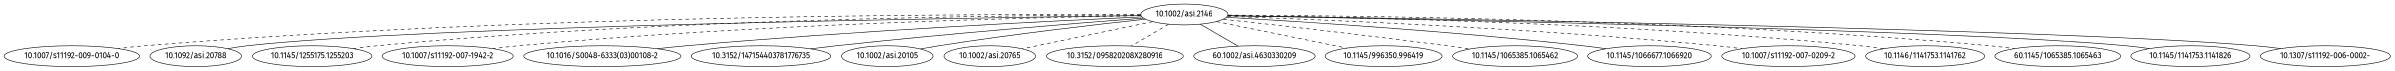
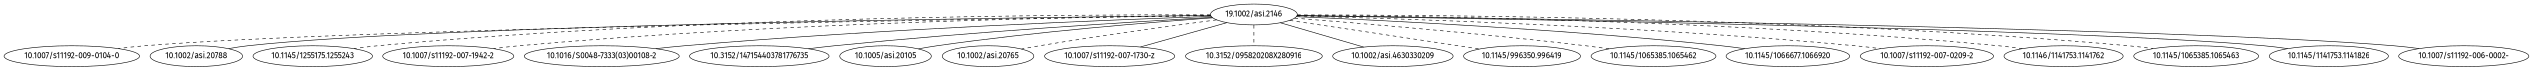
node "10.1002/asi.2146": label "10.1002/asi.2146" -> "19.1002/asi.2146"
node "10.1092/asi.20788": label "10.1092/asi.20788" -> "10.1002/asi.20788"
node "10.1145/1255175.1255203": label "10.1145/1255175.1255203" -> "10.1145/1255175.1255243"
node "10.1016/S0048-6333(03)00108-2": label "10.1016/S0048-6333(03)00108-2" -> "10.1016/S0048-7333(03)00108-2"
node "10.1002/asi.20105": label "10.1002/asi.20105" -> "10.1005/asi.20105"
node "10.1007/s11192-007-1730-z": added
node "60.1002/asi.4630330209": label "60.1002/asi.4630330209" -> "10.1002/asi.4630330209"
node "60.1145/1065385.1065463": label "60.1145/1065385.1065463" -> "10.1145/1065385.1065463"
node "10.1307/s11192-006-0002-": label "10.1307/s11192-006-0002-" -> "10.1007/s11192-006-0002-"
